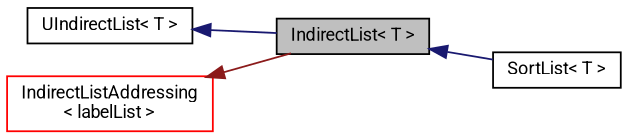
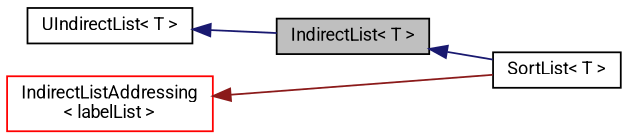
edge "IndirectList< T >" -> "IndirectListAddressing < labelList >": now "SortList< T >" -> "IndirectListAddressing < labelList >"
